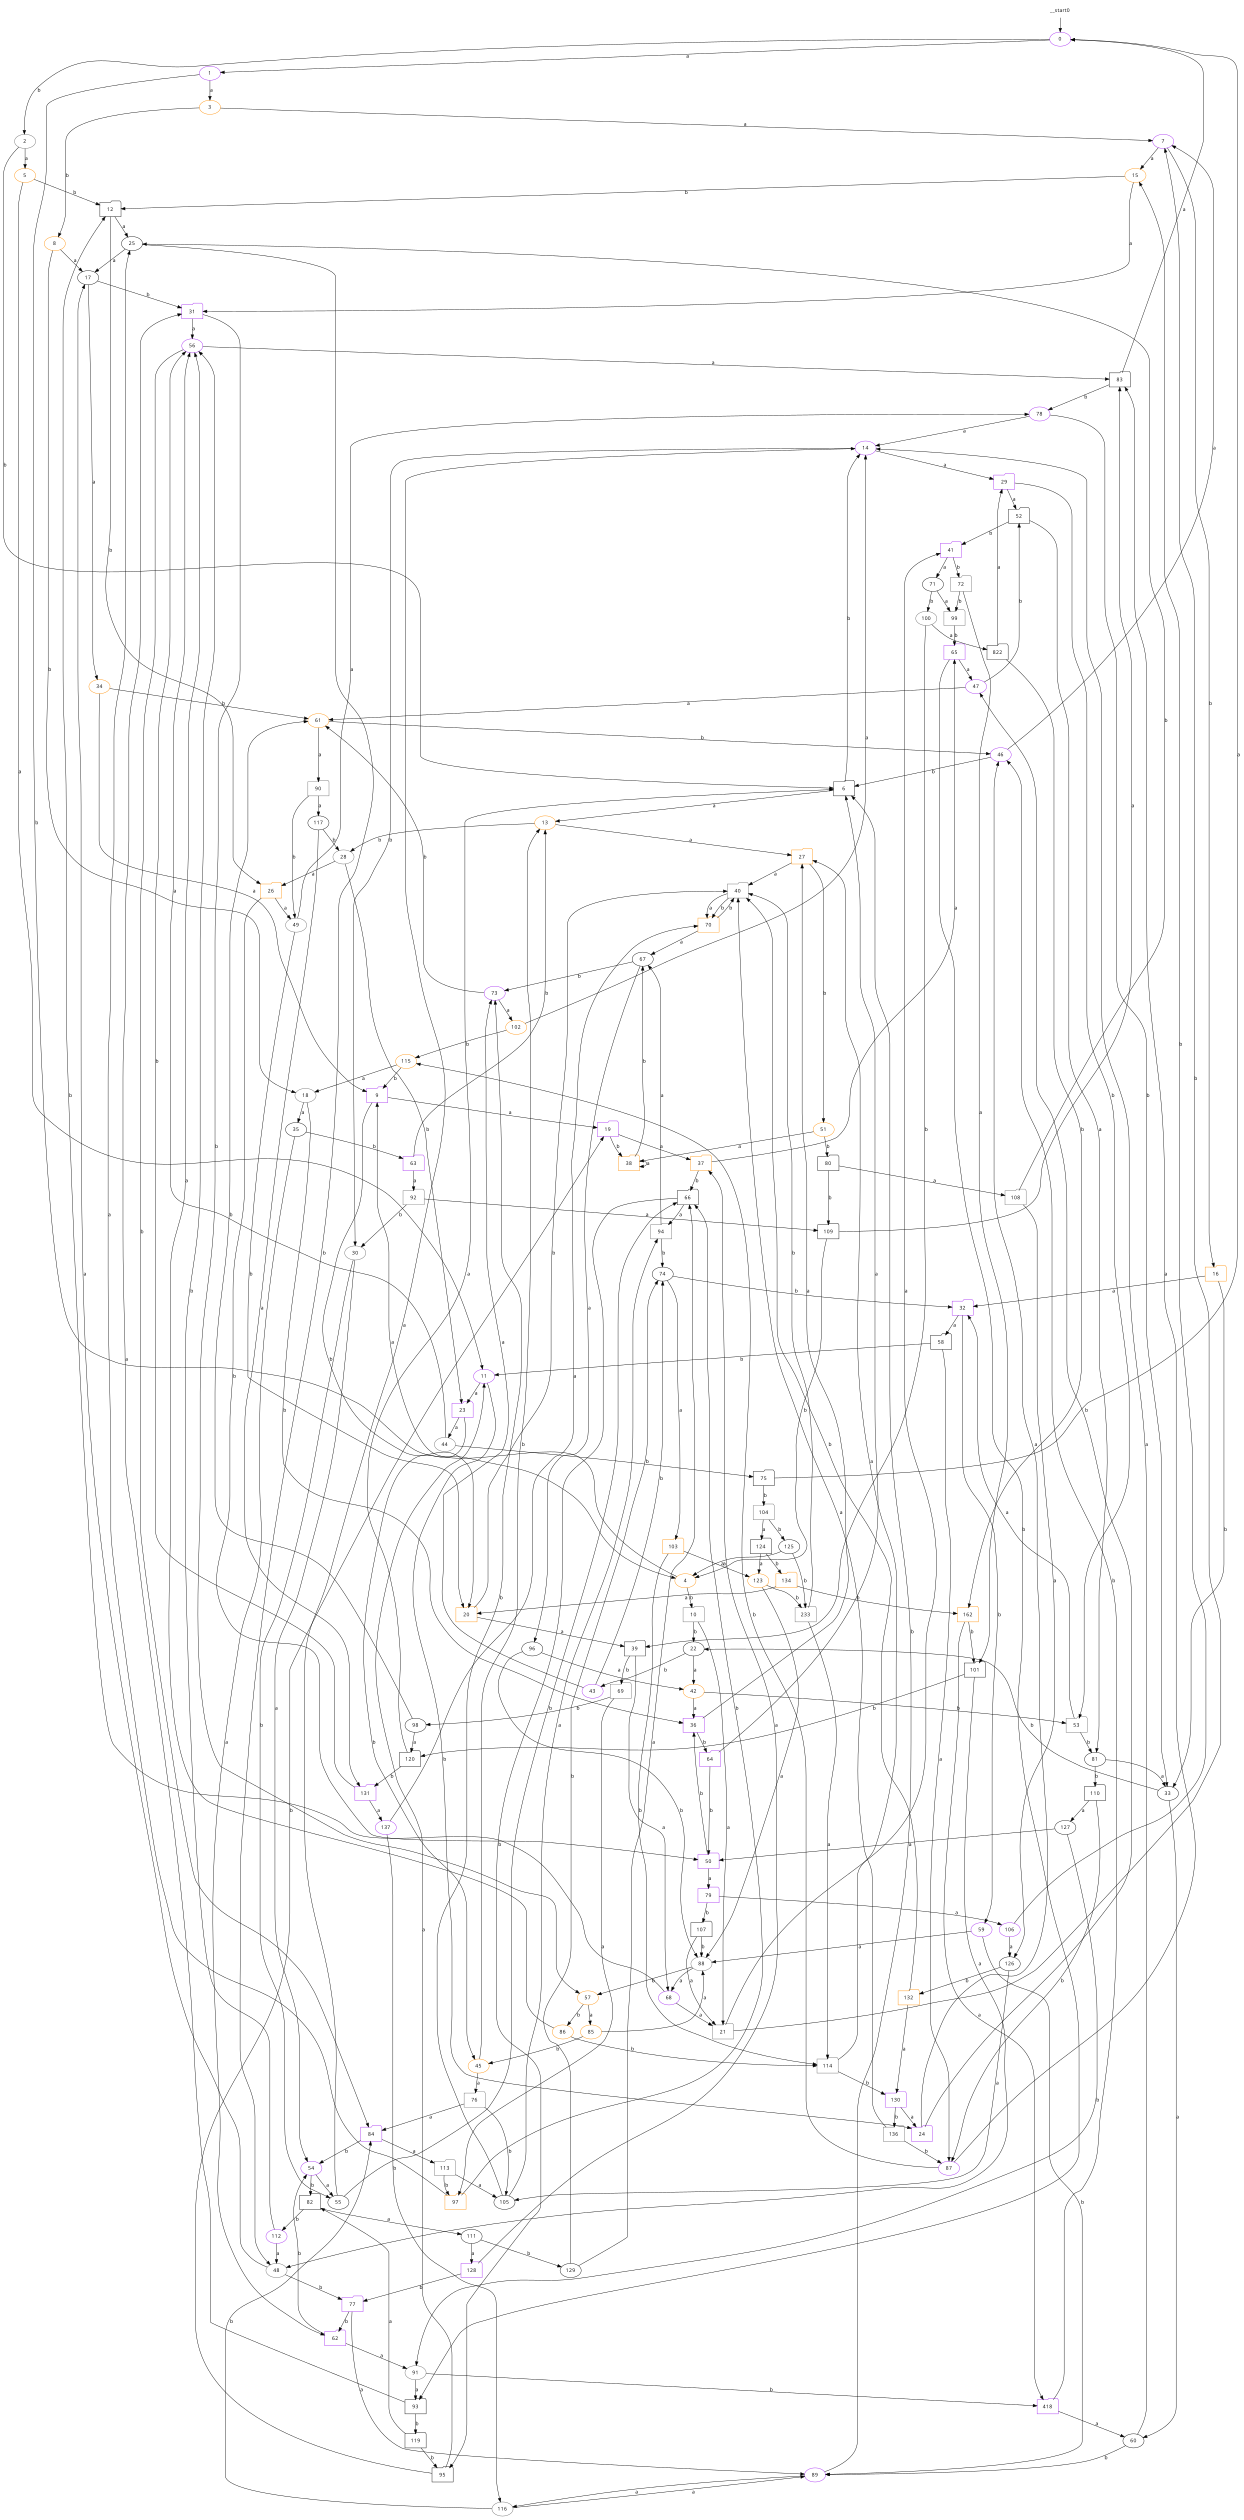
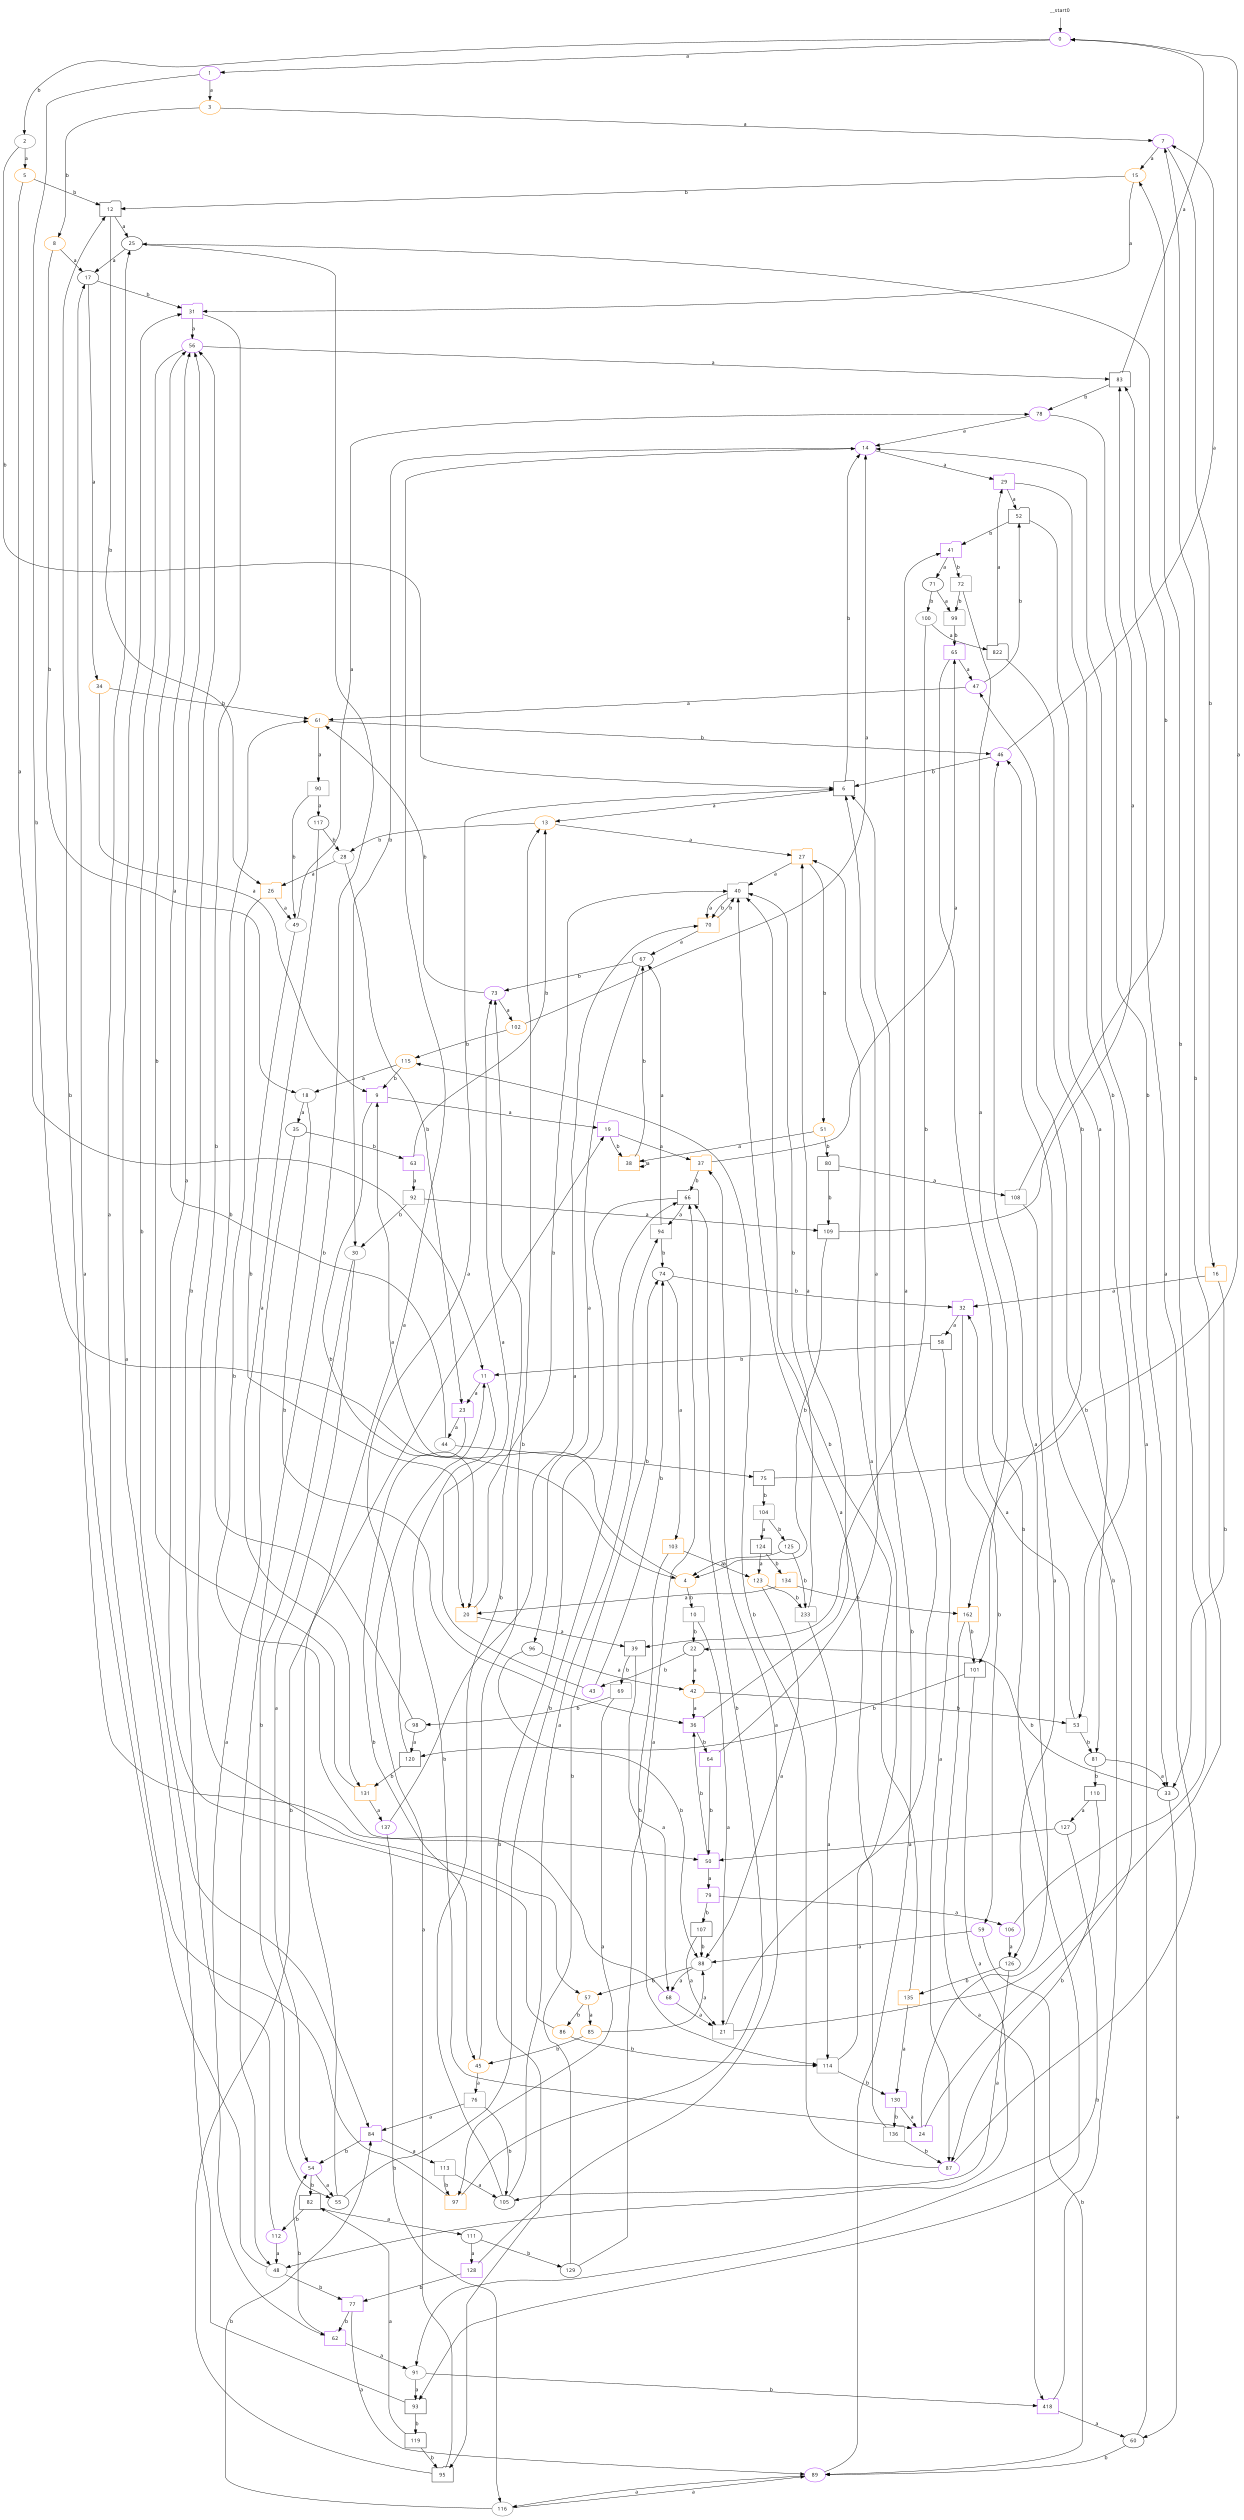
node "131": color purple -> darkorange
node "132": label "132" -> "135"
